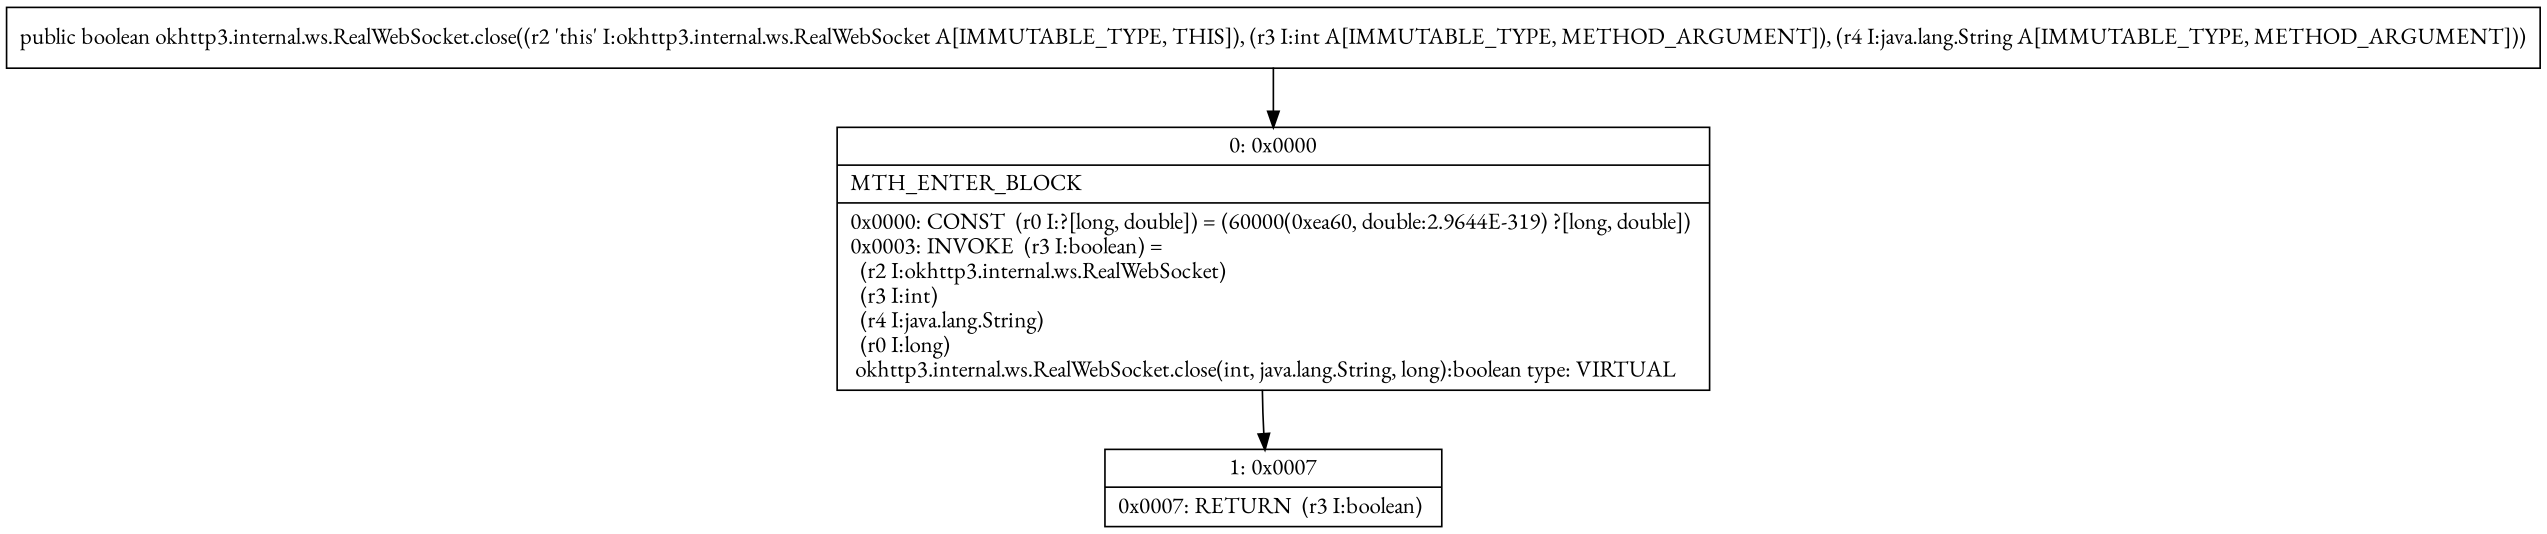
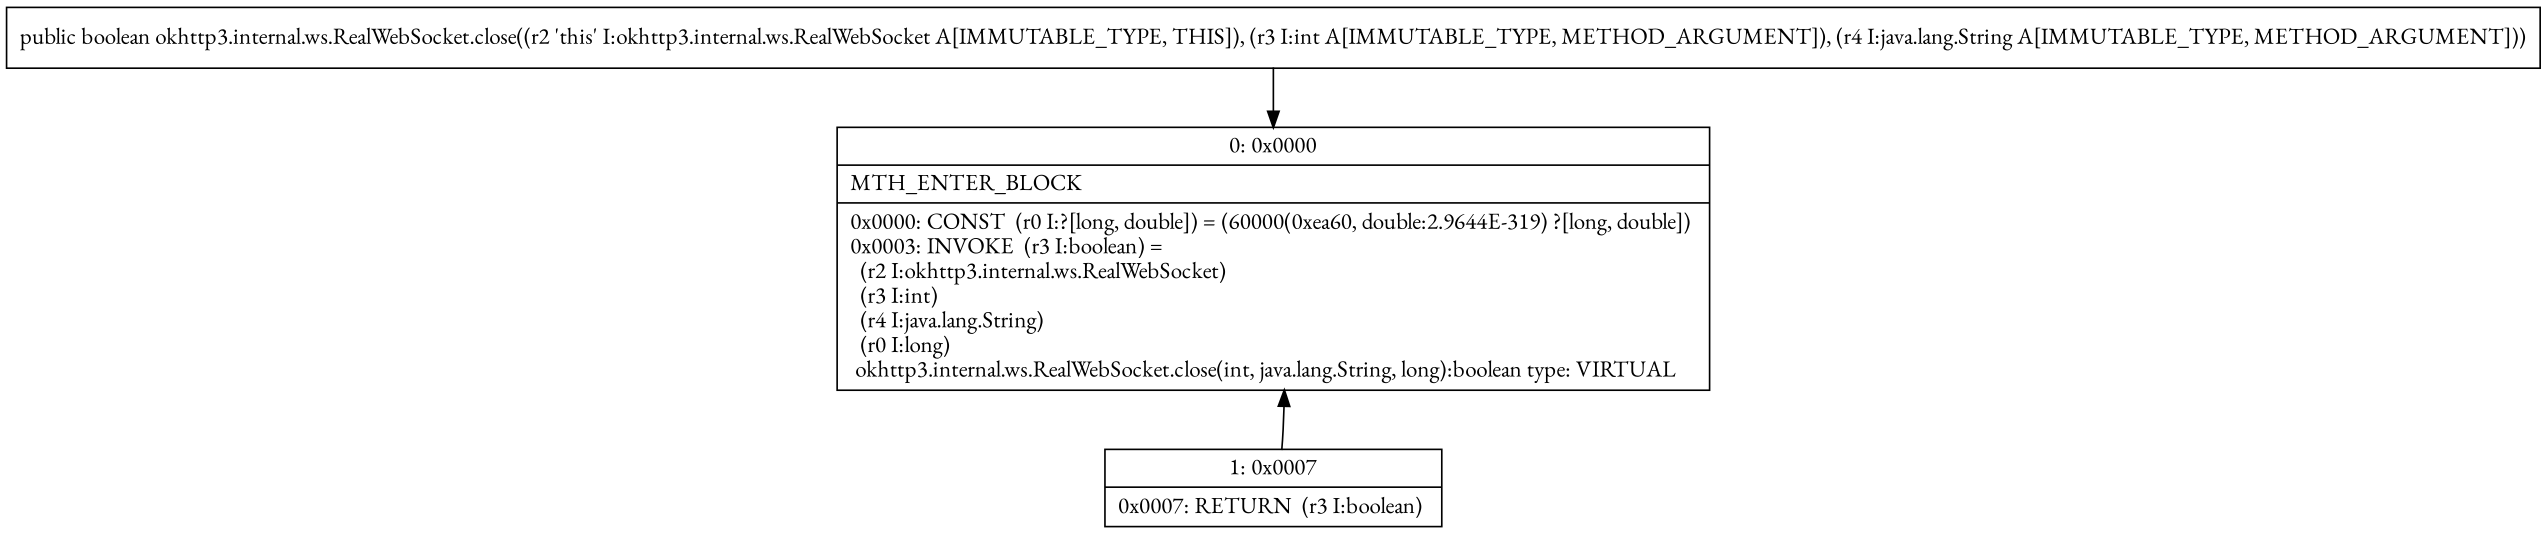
edge "0: 0x0000" -> "1: 0x0007": reversed
